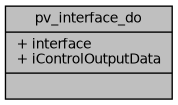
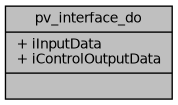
node "pv_interface_do": text "+ interface" -> "+ iInputData"
